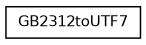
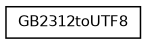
node "GB2312toUTF7": label "GB2312toUTF7" -> "GB2312toUTF8"
